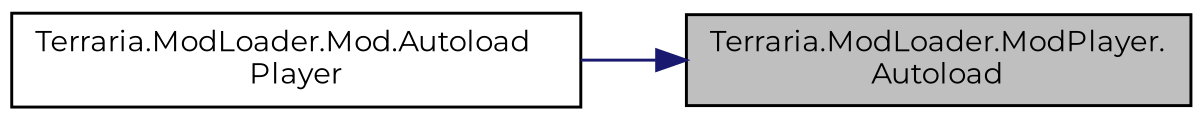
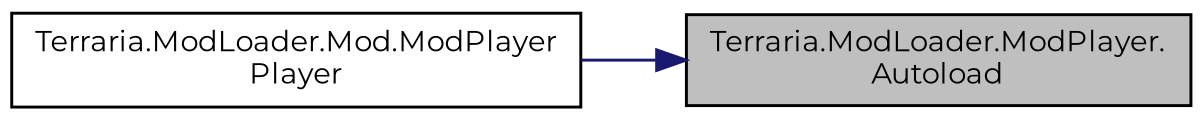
node "Terraria.ModLoader.Mod.Autoload Player": label "Terraria.ModLoader.Mod.Autoload Player" -> "Terraria.ModLoader.Mod.ModPlayer Player"
